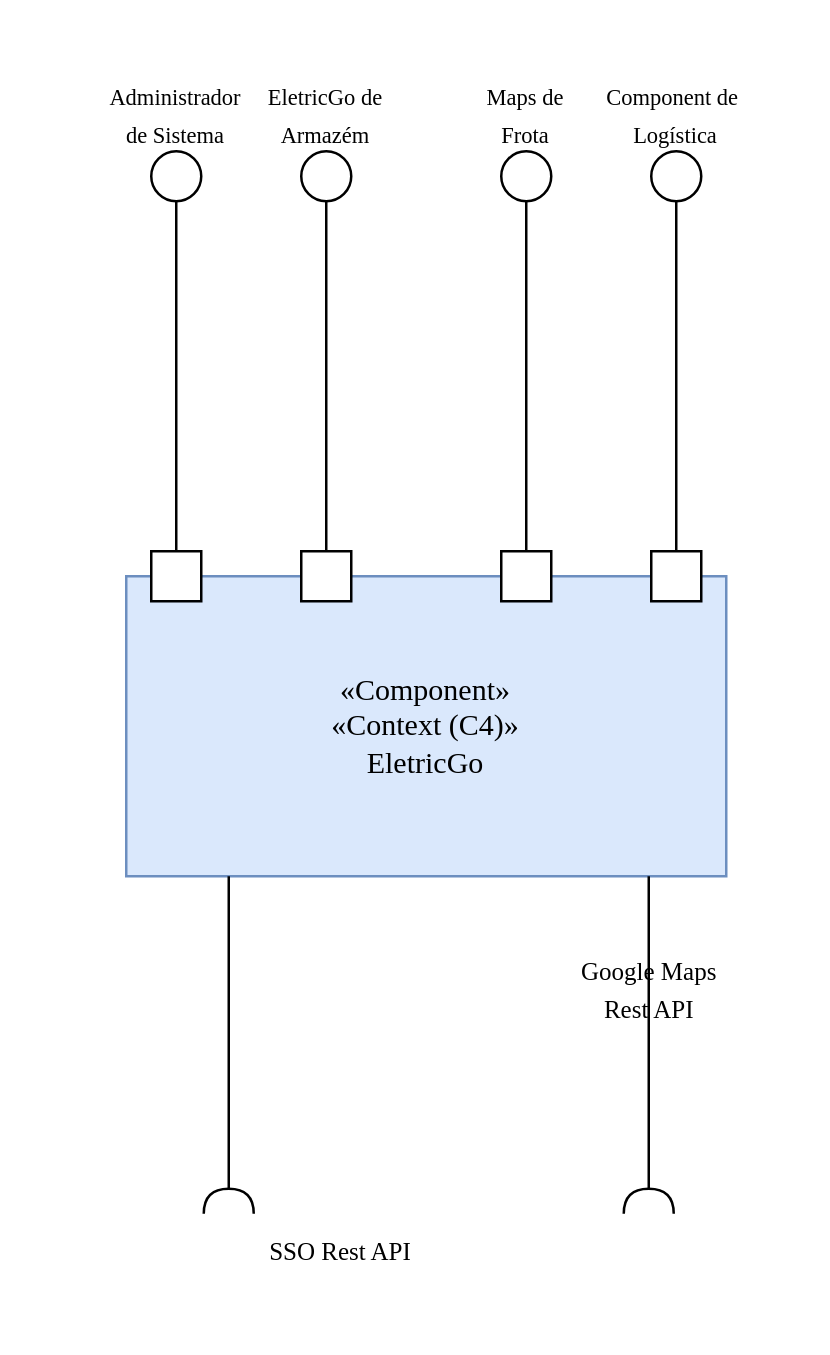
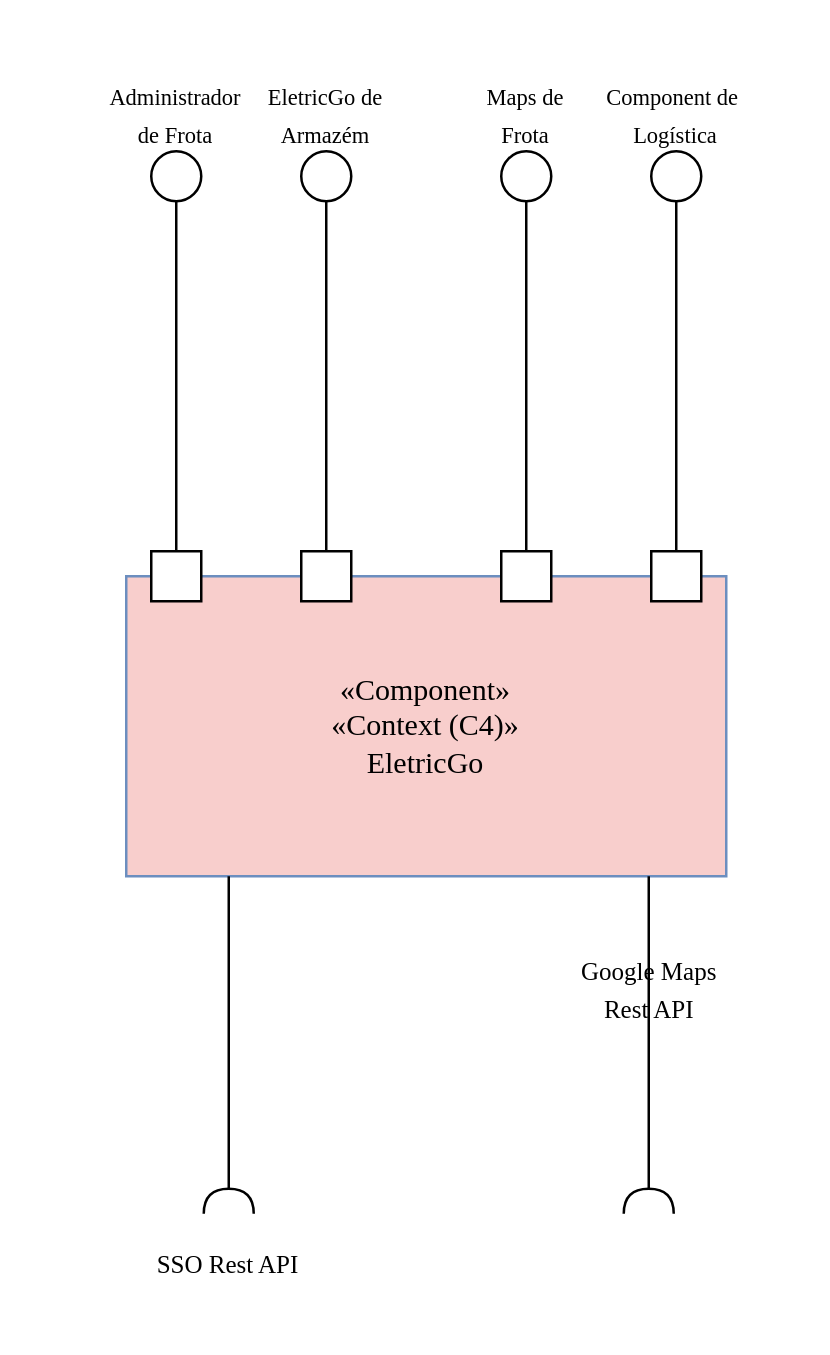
node "Administrador de Sistema": label "Administrador de Sistema" -> "Administrador de Frota"
node "«Component» «Context (C4)» EletricGo": fillcolor #dae8fc -> #f8cecc
node "SSO Rest API": moved (341, 1251) -> (229, 1264)
